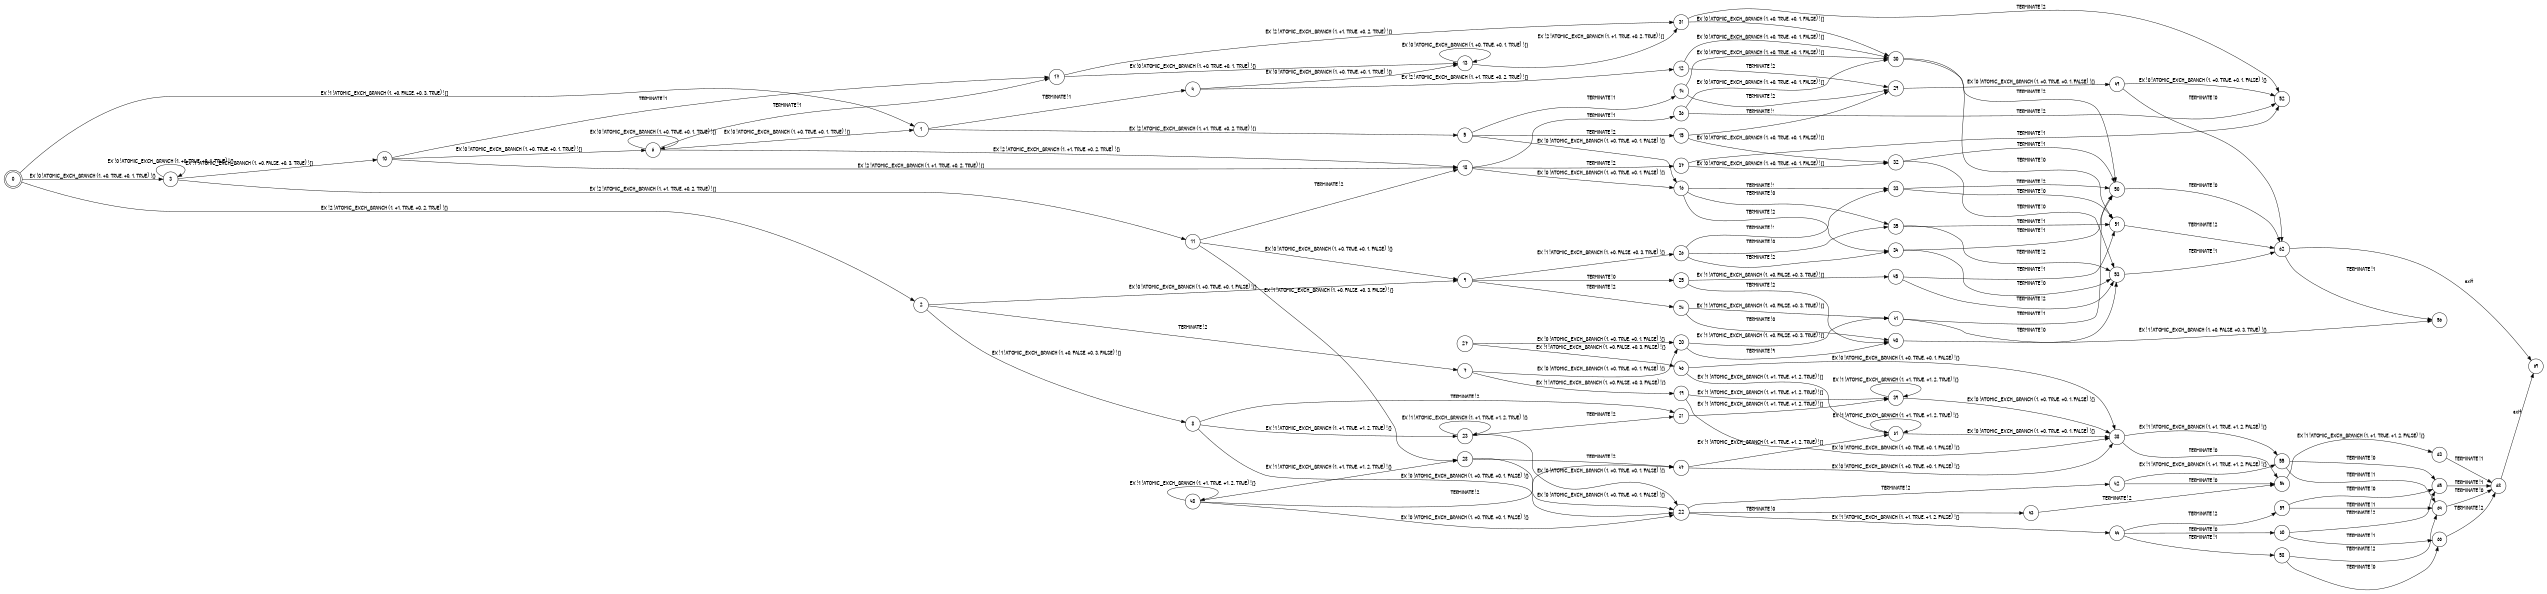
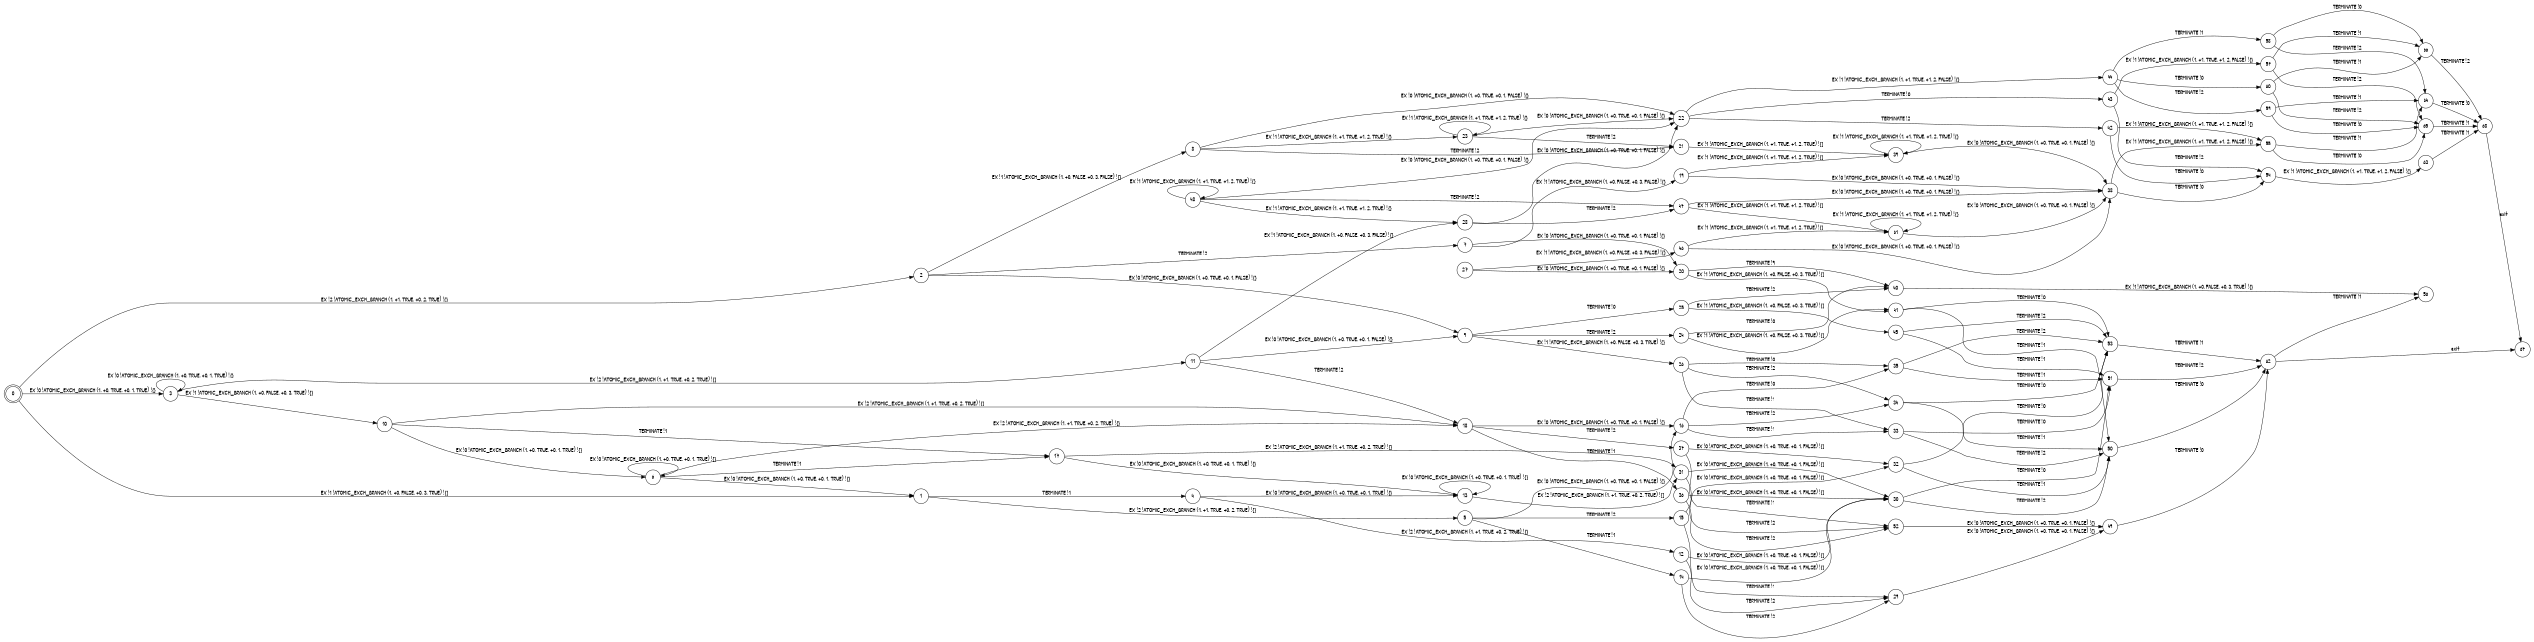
node "57": added
edge "49" -> "52": reversed
node "69": label "69" -> "67"
